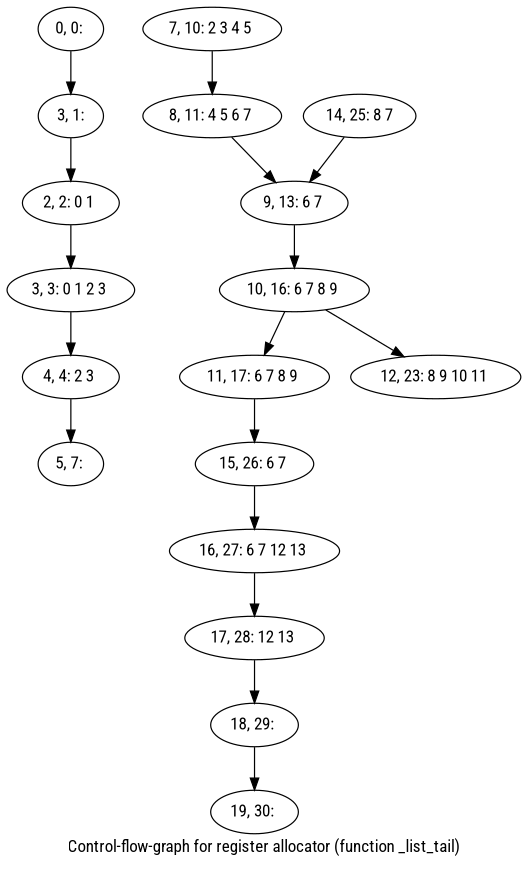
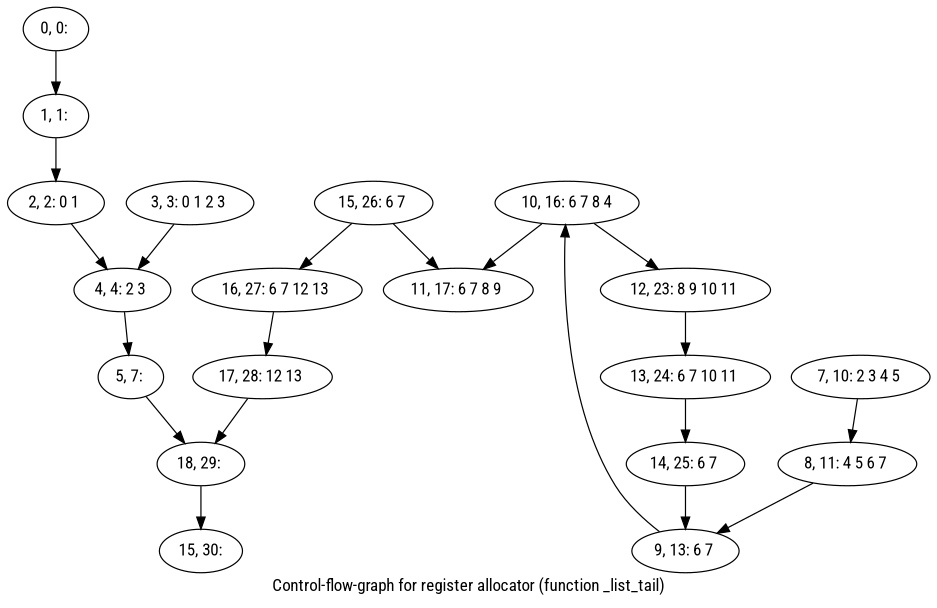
node "3, 1:": label "3, 1:" -> "1, 1:"
node "14, 25: 8 7": label "14, 25: 8 7" -> "14, 25: 6 7"
edge "2, 2: 0 1" -> "3, 3: 0 1 2 3": now "2, 2: 0 1" -> "4, 4: 2 3"
node "10, 16: 6 7 8 9": label "10, 16: 6 7 8 9" -> "10, 16: 6 7 8 4"
node "13, 24: 6 7 10 11": added
edge "5, 7:" -> "18, 29:": added
edge "11, 17: 6 7 8 9" -> "15, 26: 6 7": reversed
node "19, 30:": label "19, 30:" -> "15, 30:"
